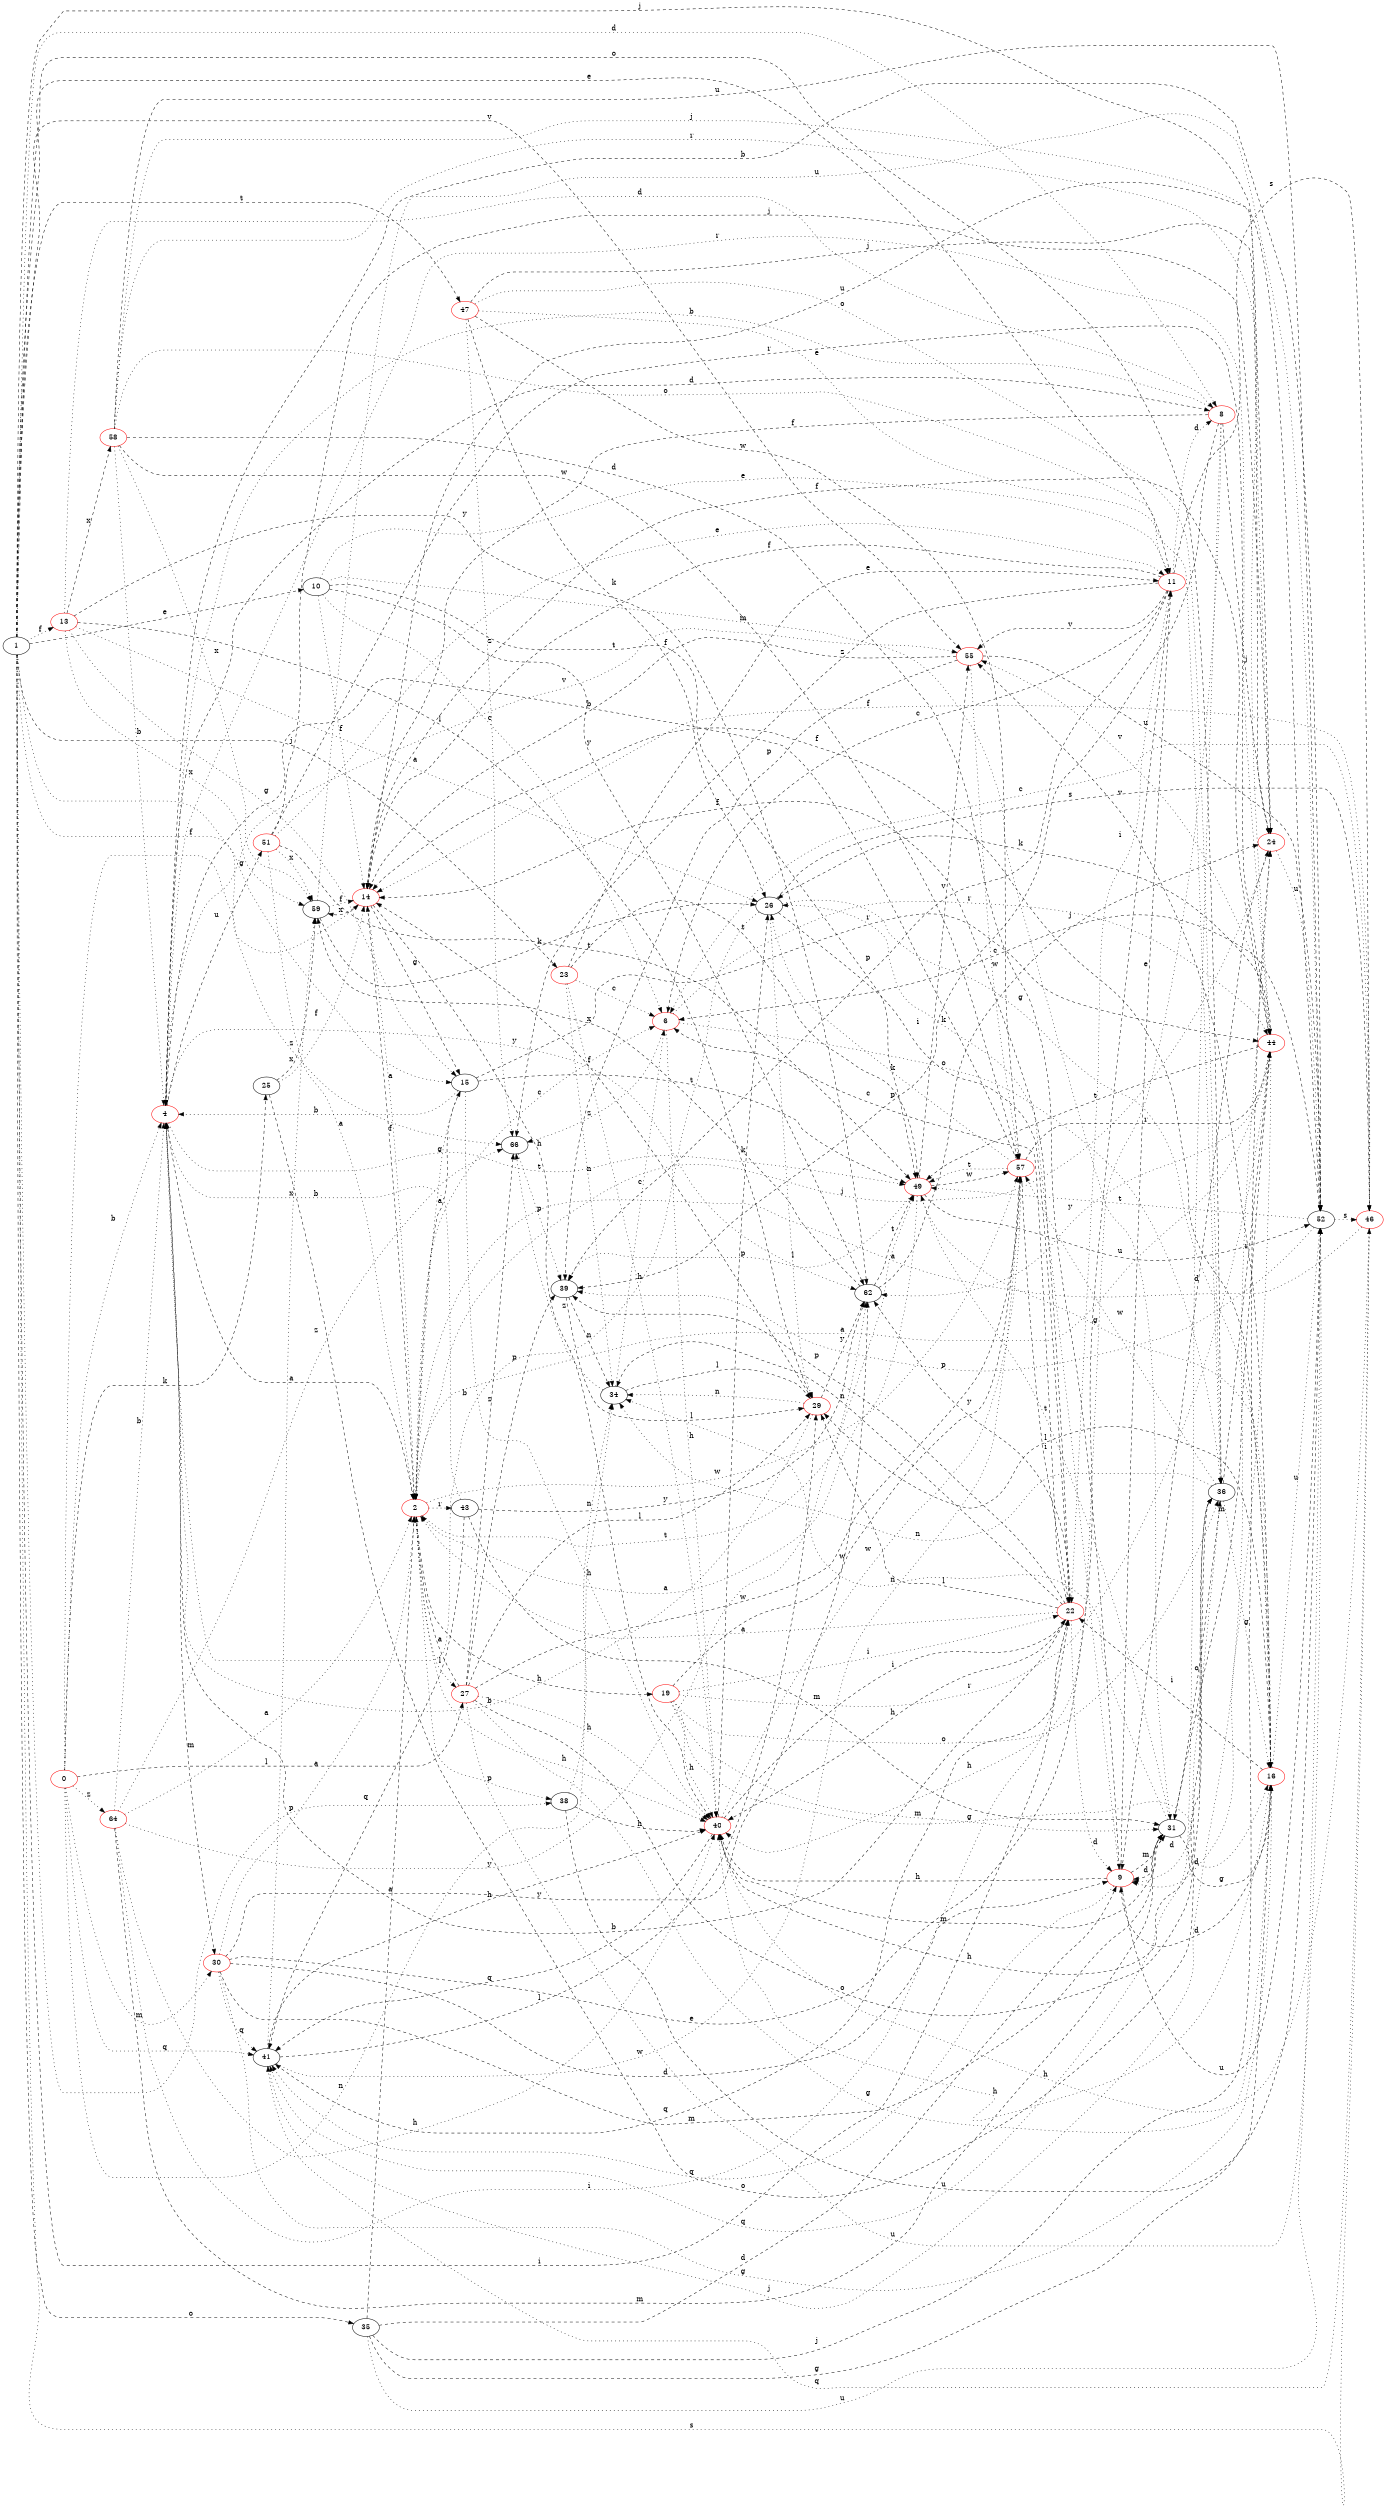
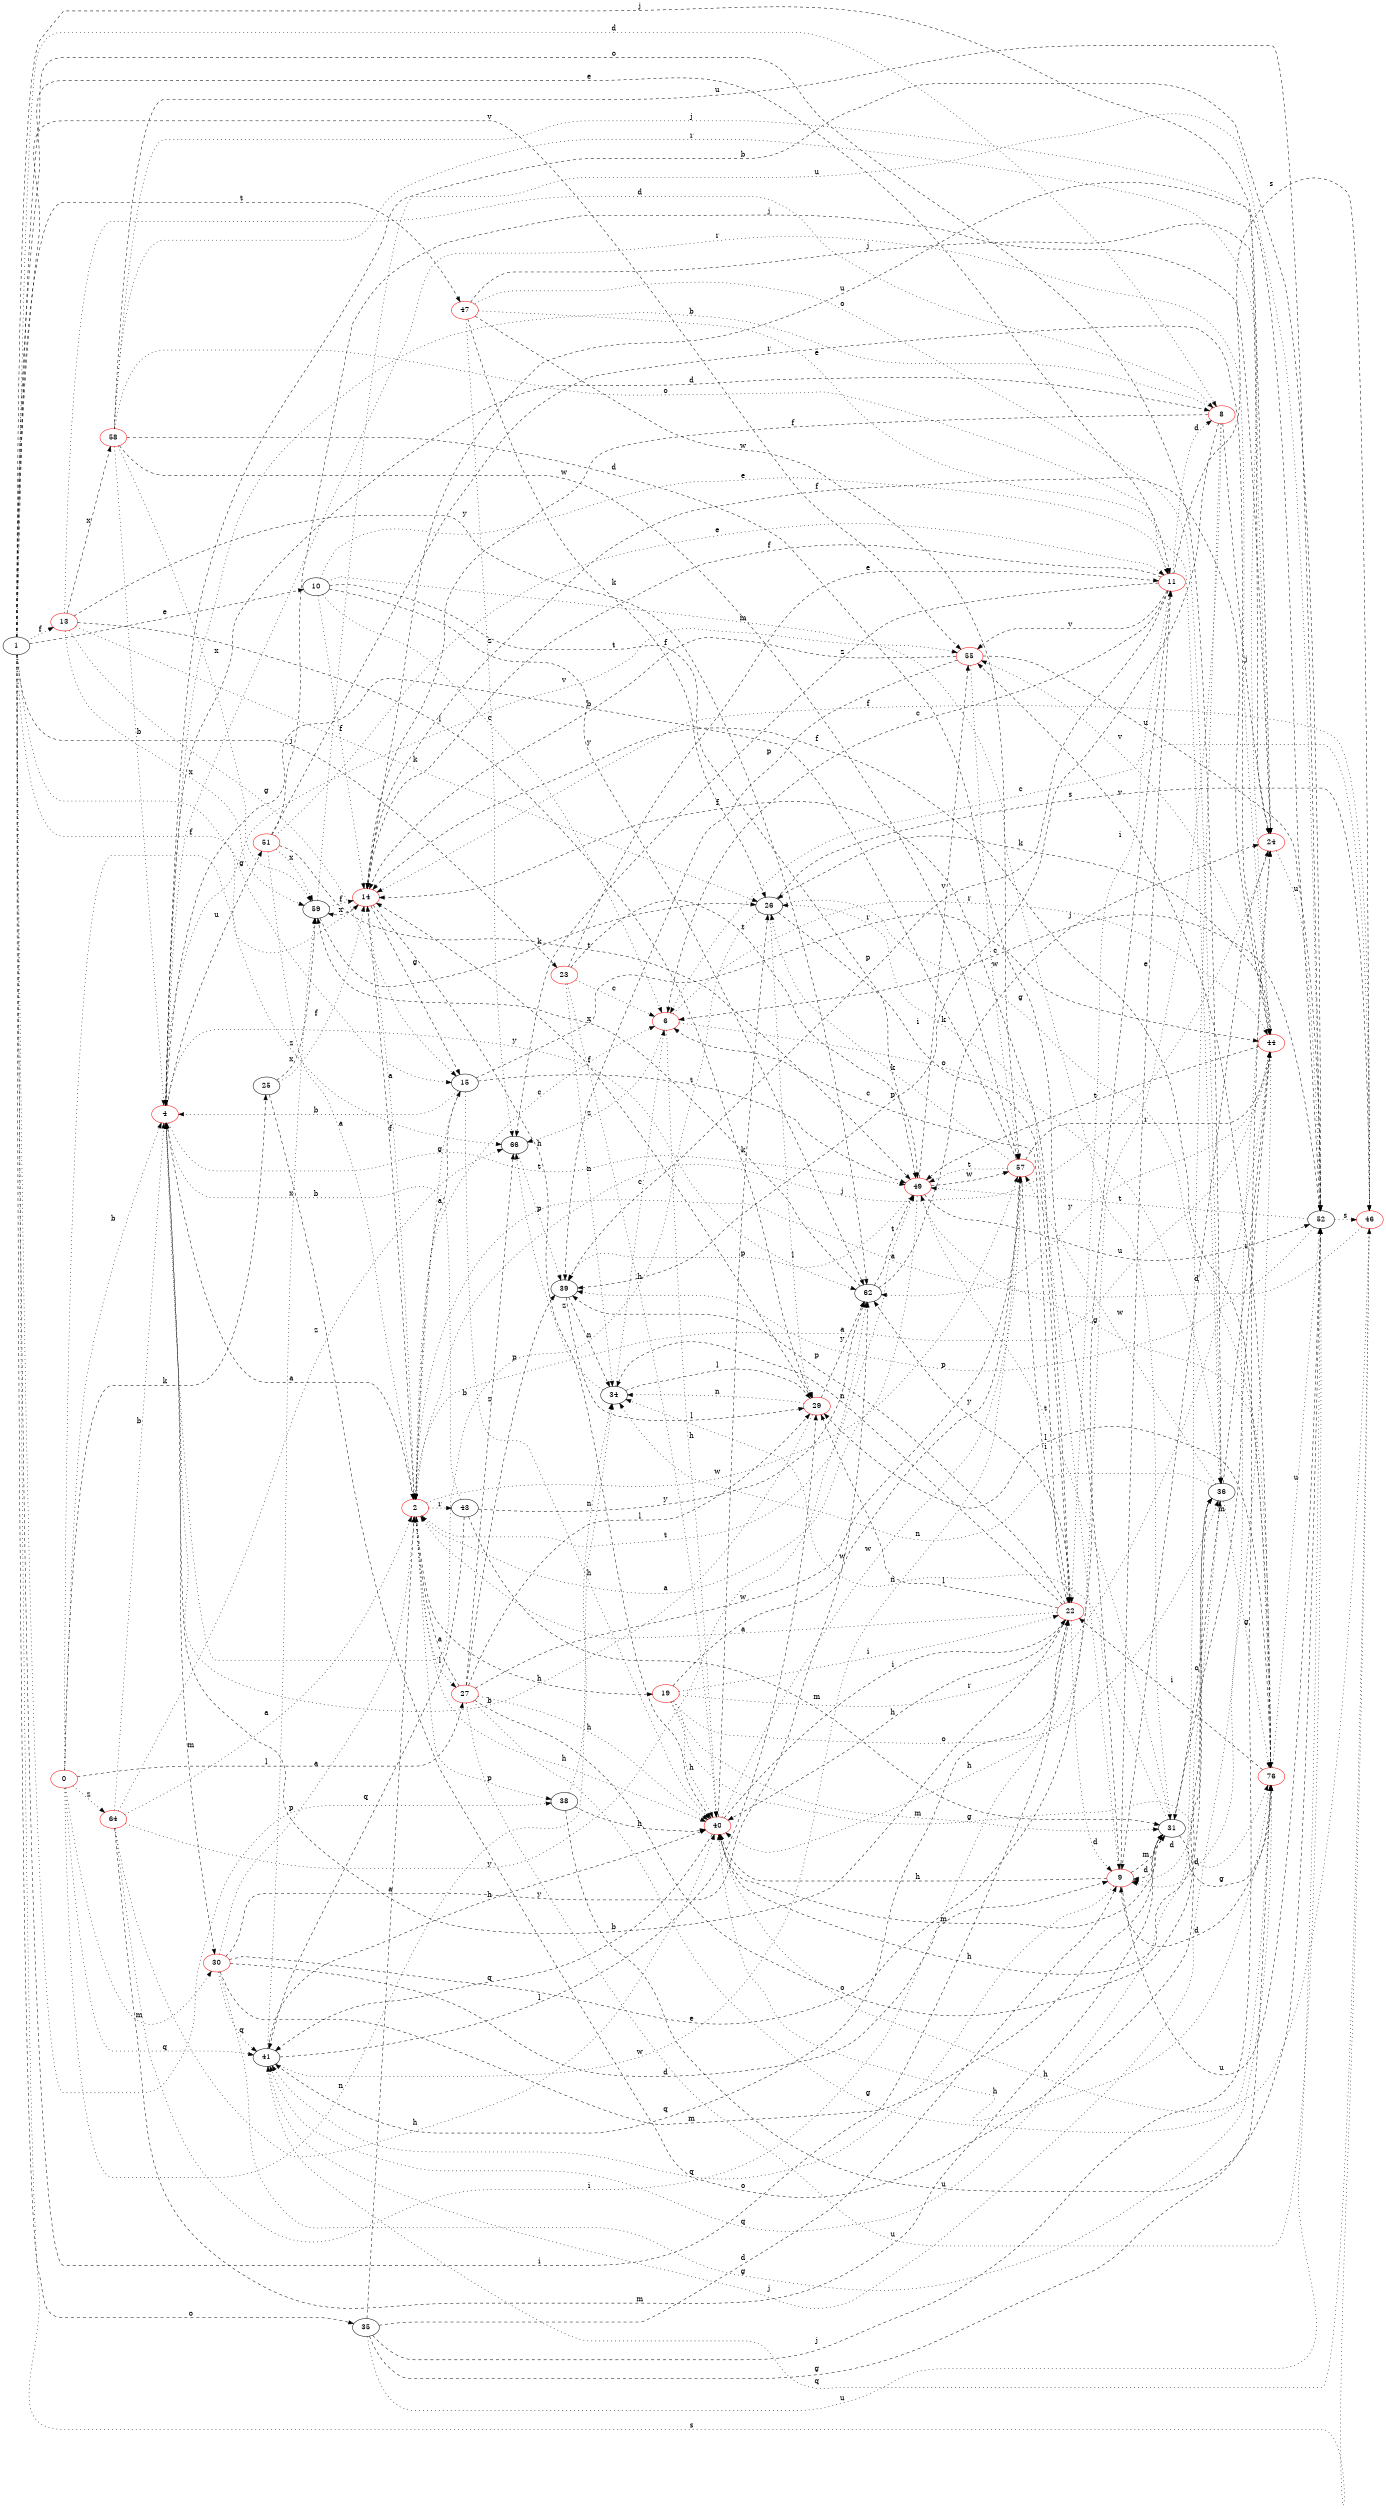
edge "13" -> "26": label "a" -> "k"
node "16": label "16" -> "76"
